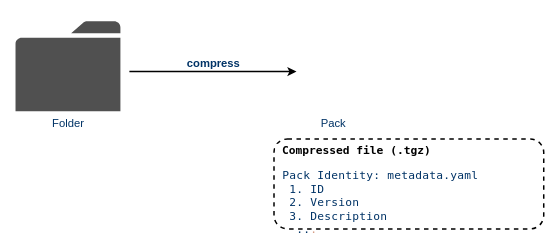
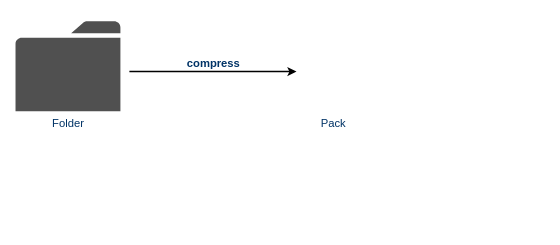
node "Compressed file (.tgz) Pack Identity: metadata.yaml 1. ID 2. Version 3. Description ...": removed
